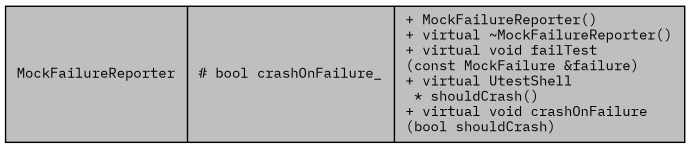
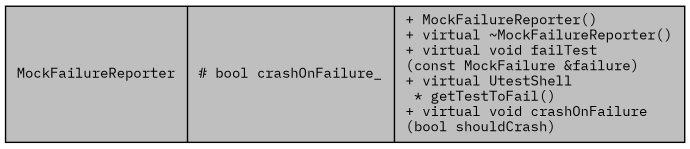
node "MockFailureReporter": text "* shouldCrash()" -> "* getTestToFail()"
